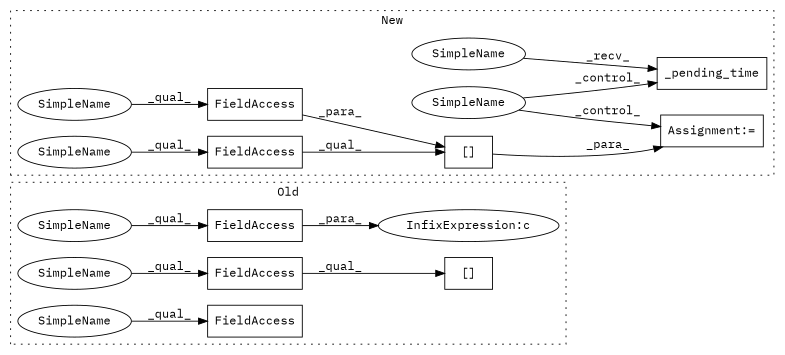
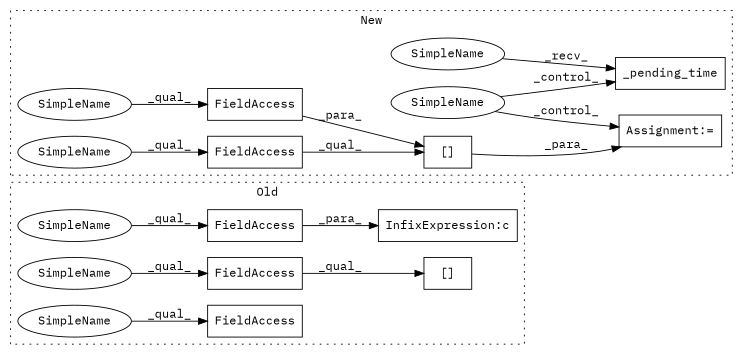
node "InfixExpression:c": shape ellipse -> box
